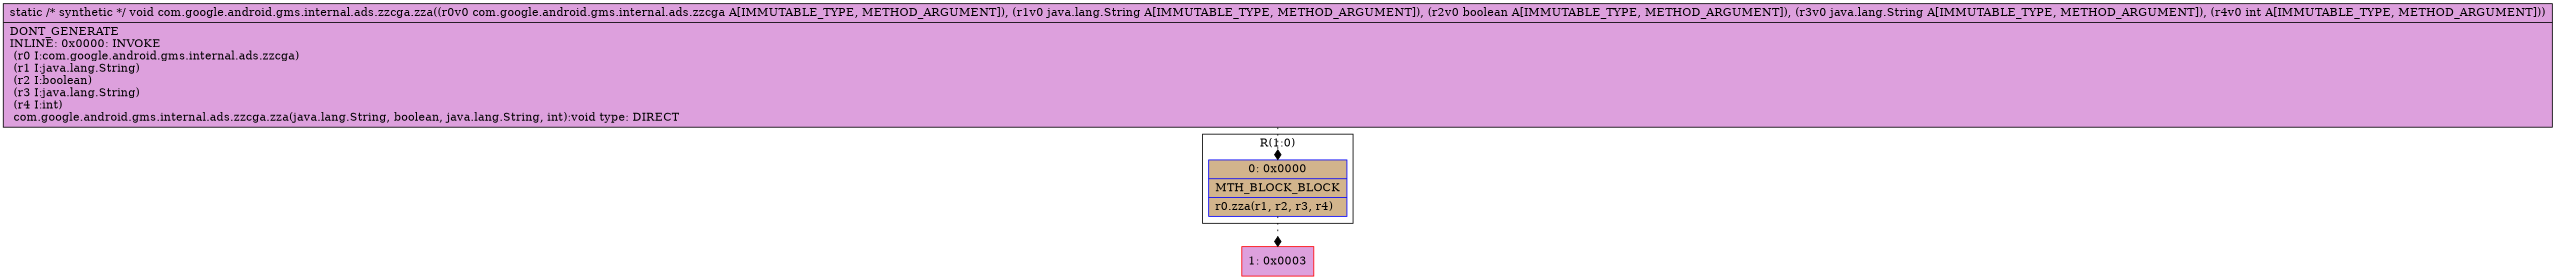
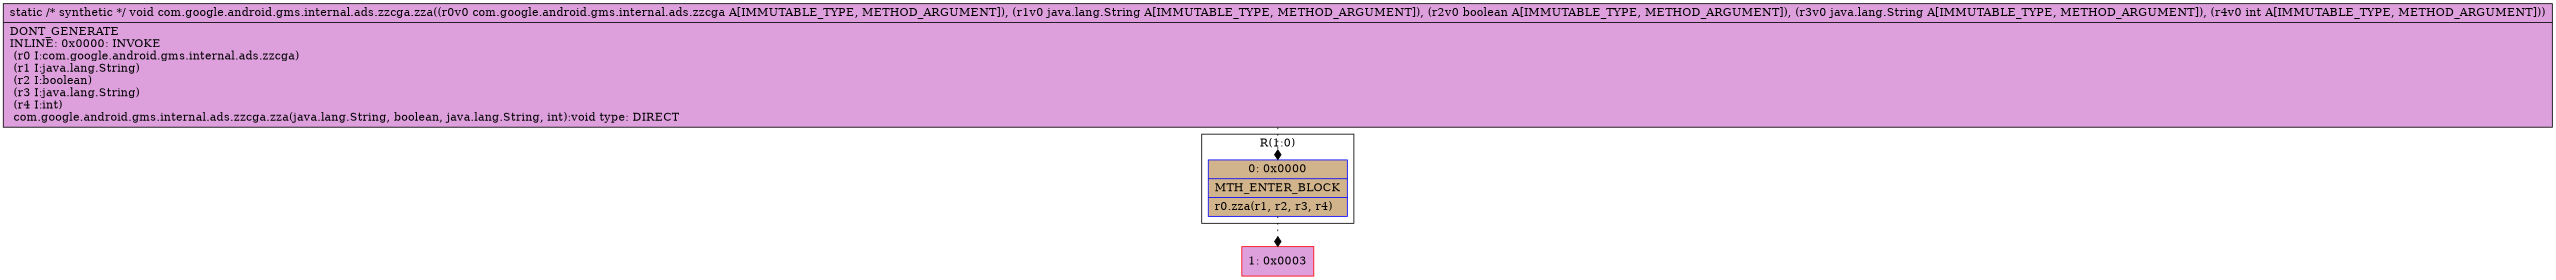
node "0: 0x0000": text "MTH_BLOCK_BLOCK" -> "MTH_ENTER_BLOCK"
